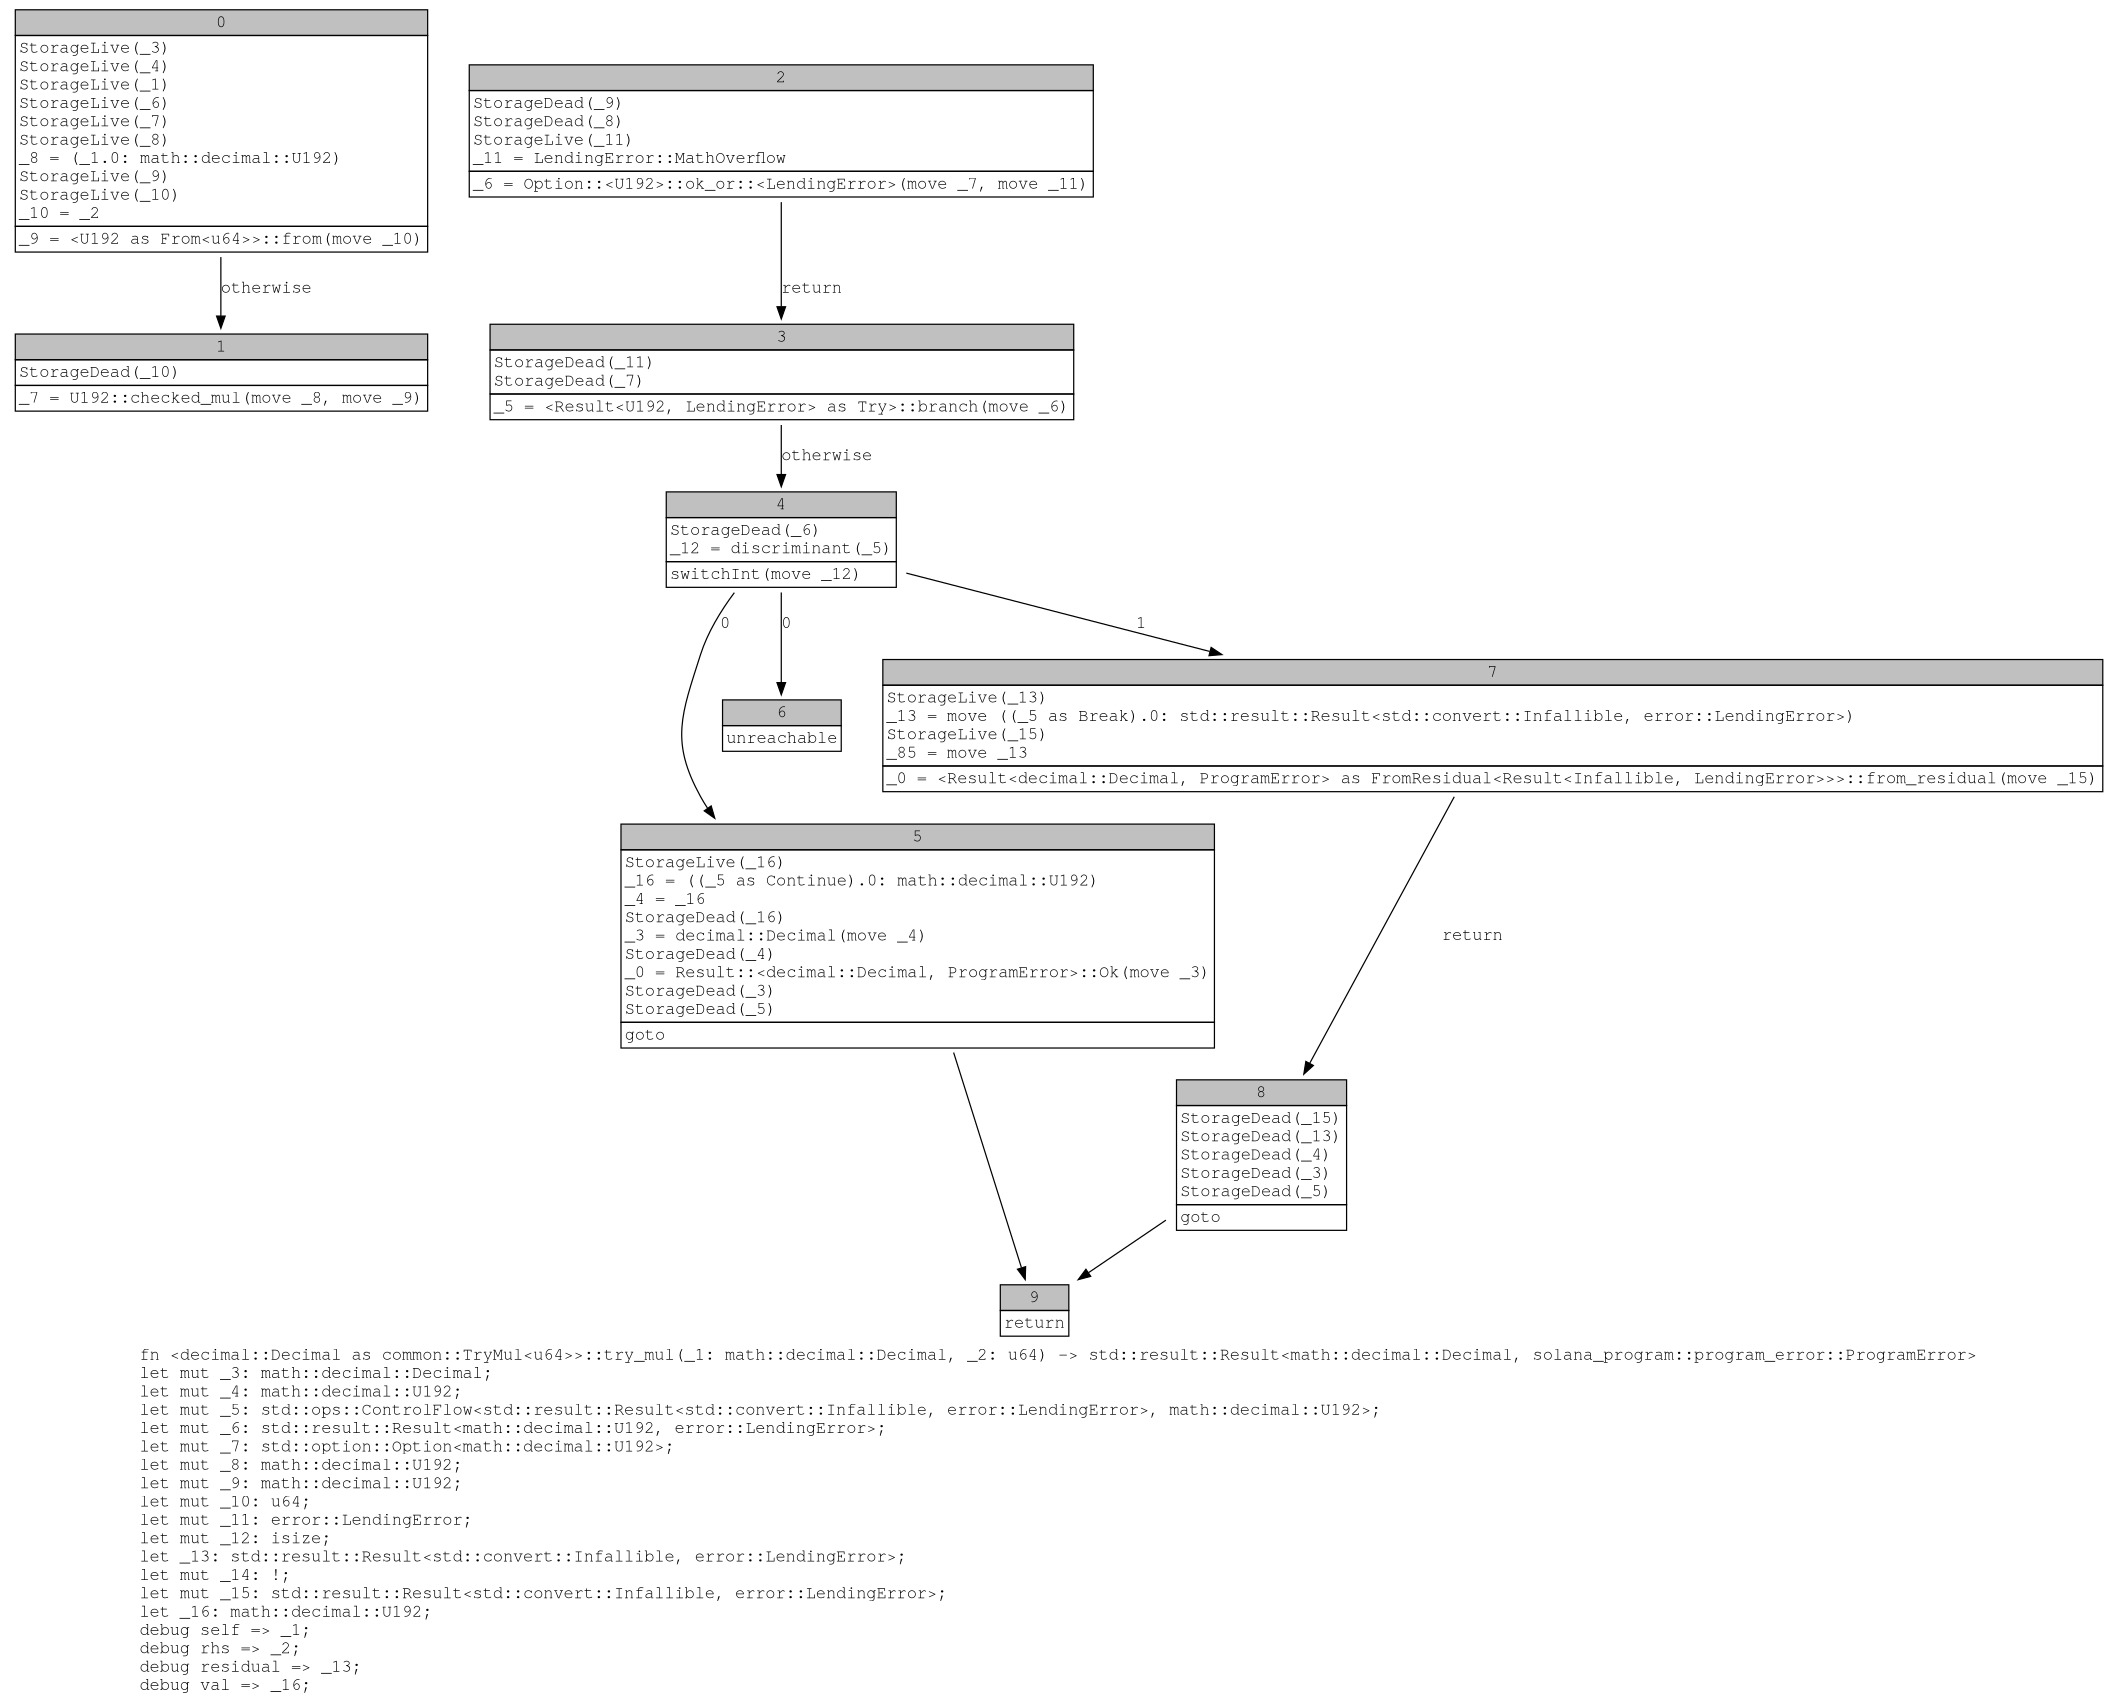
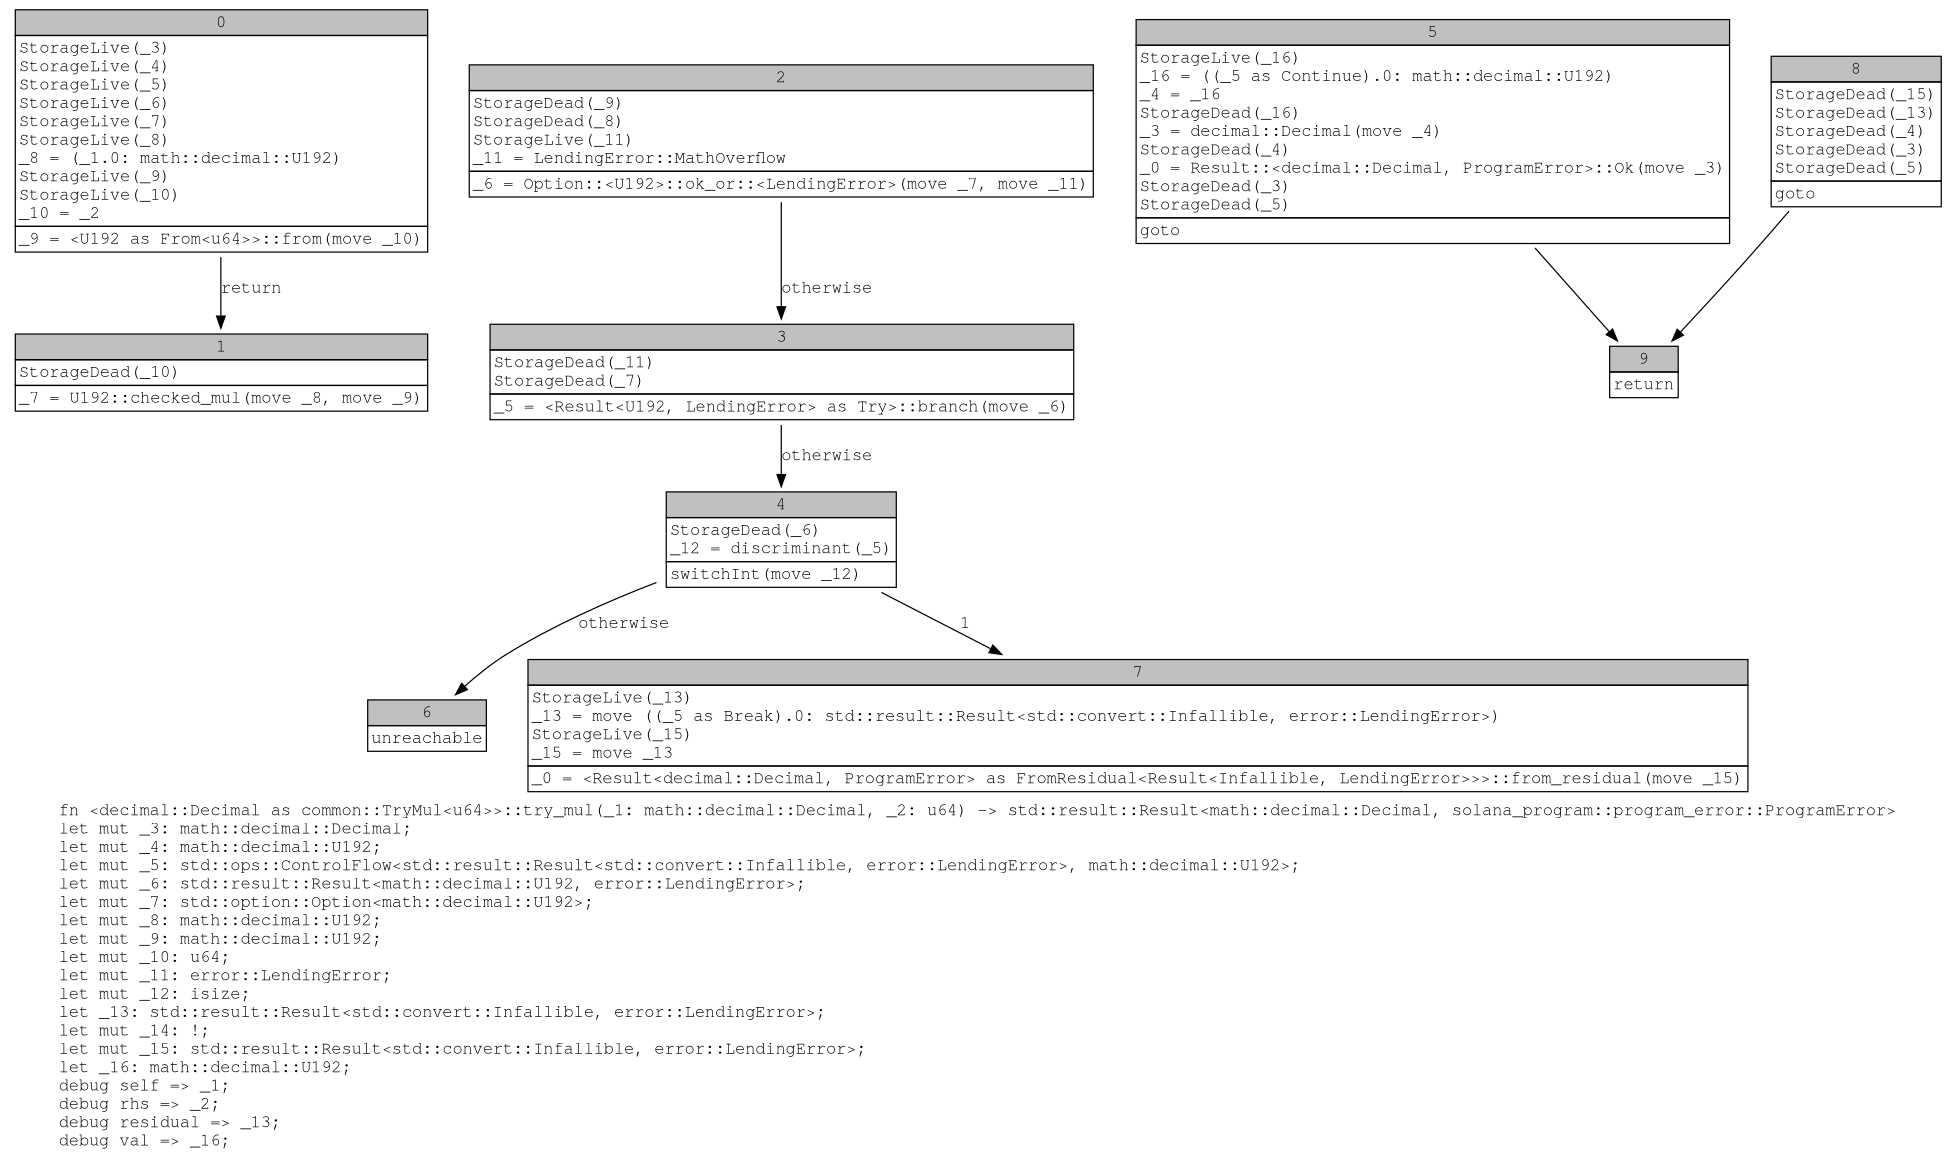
node "0": text "StorageLive(_1)" -> "StorageLive(_5)"
edge "0" -> "1": label "otherwise" -> "return"
edge "2" -> "3": label "return" -> "otherwise"
edge "4" -> "6": label "0" -> "otherwise"
edge "4" -> "5": removed, label "0"
node "7": text "_85 = move _13" -> "_15 = move _13"
edge "7" -> "8": removed, label "return"
